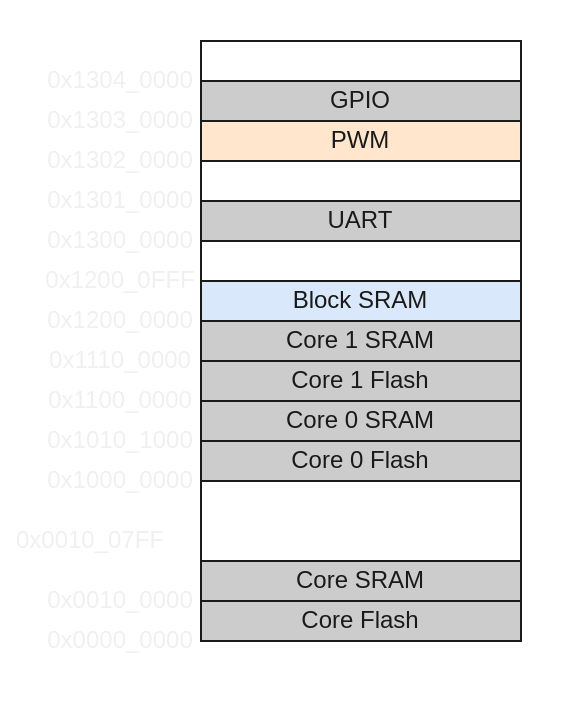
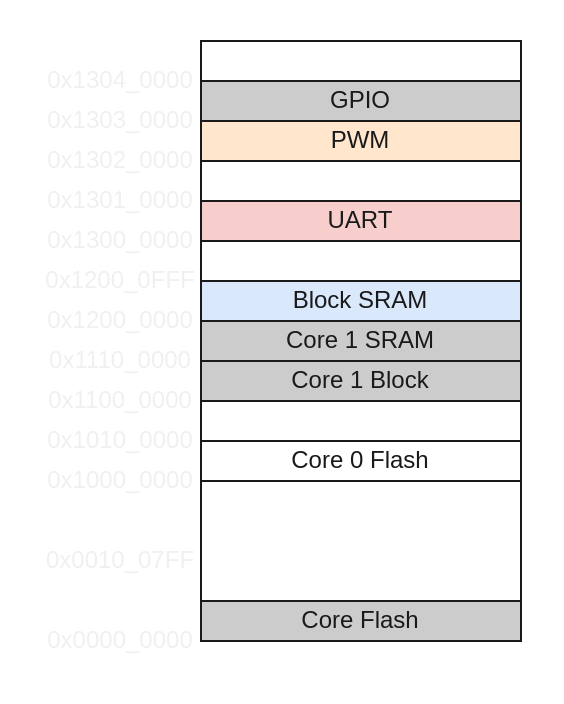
node "UART": fillcolor #cccccc -> #f8cecc
node "Core 1 Flash": label "Core 1 Flash" -> "Core 1 Block"
node "Core 0 SRAM": removed
node "0x1010_1000": label "0x1010_1000" -> "0x1010_0000"
node "Core 0 Flash": fillcolor #cccccc -> #ffffff
node "0x0010_07FF": moved (91, 541) -> (121, 561)
node "Core SRAM": removed
node "0x0010_0000": removed
